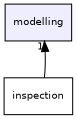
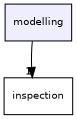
edge "inspection" -> "modelling": reversed
